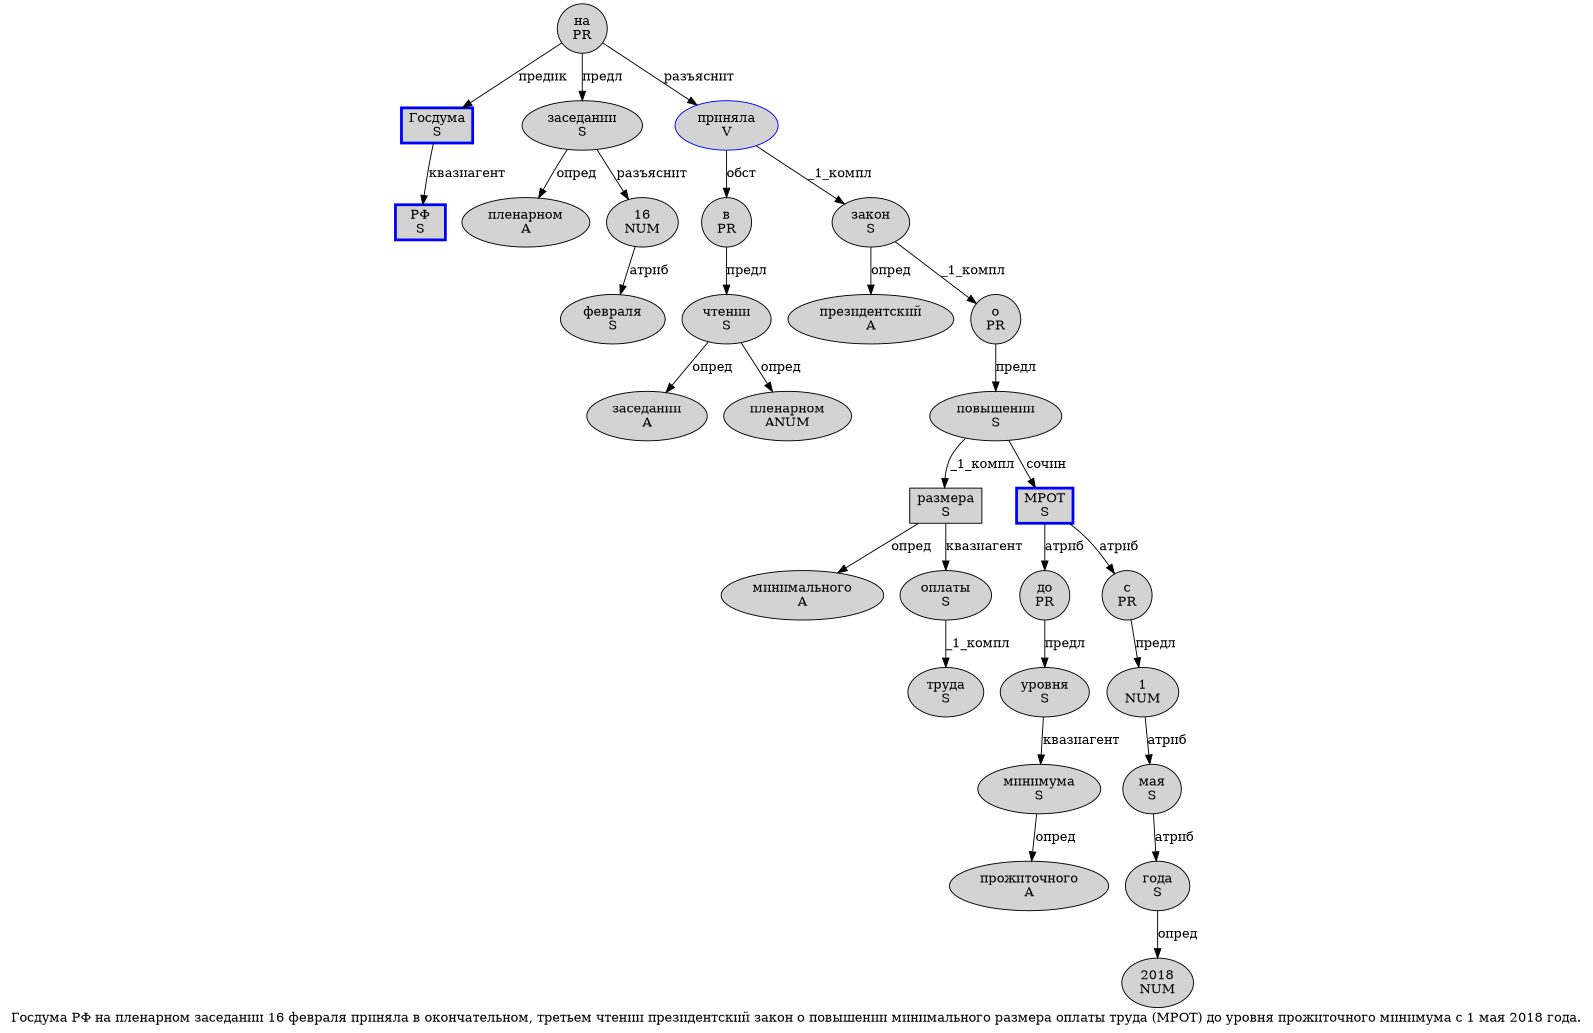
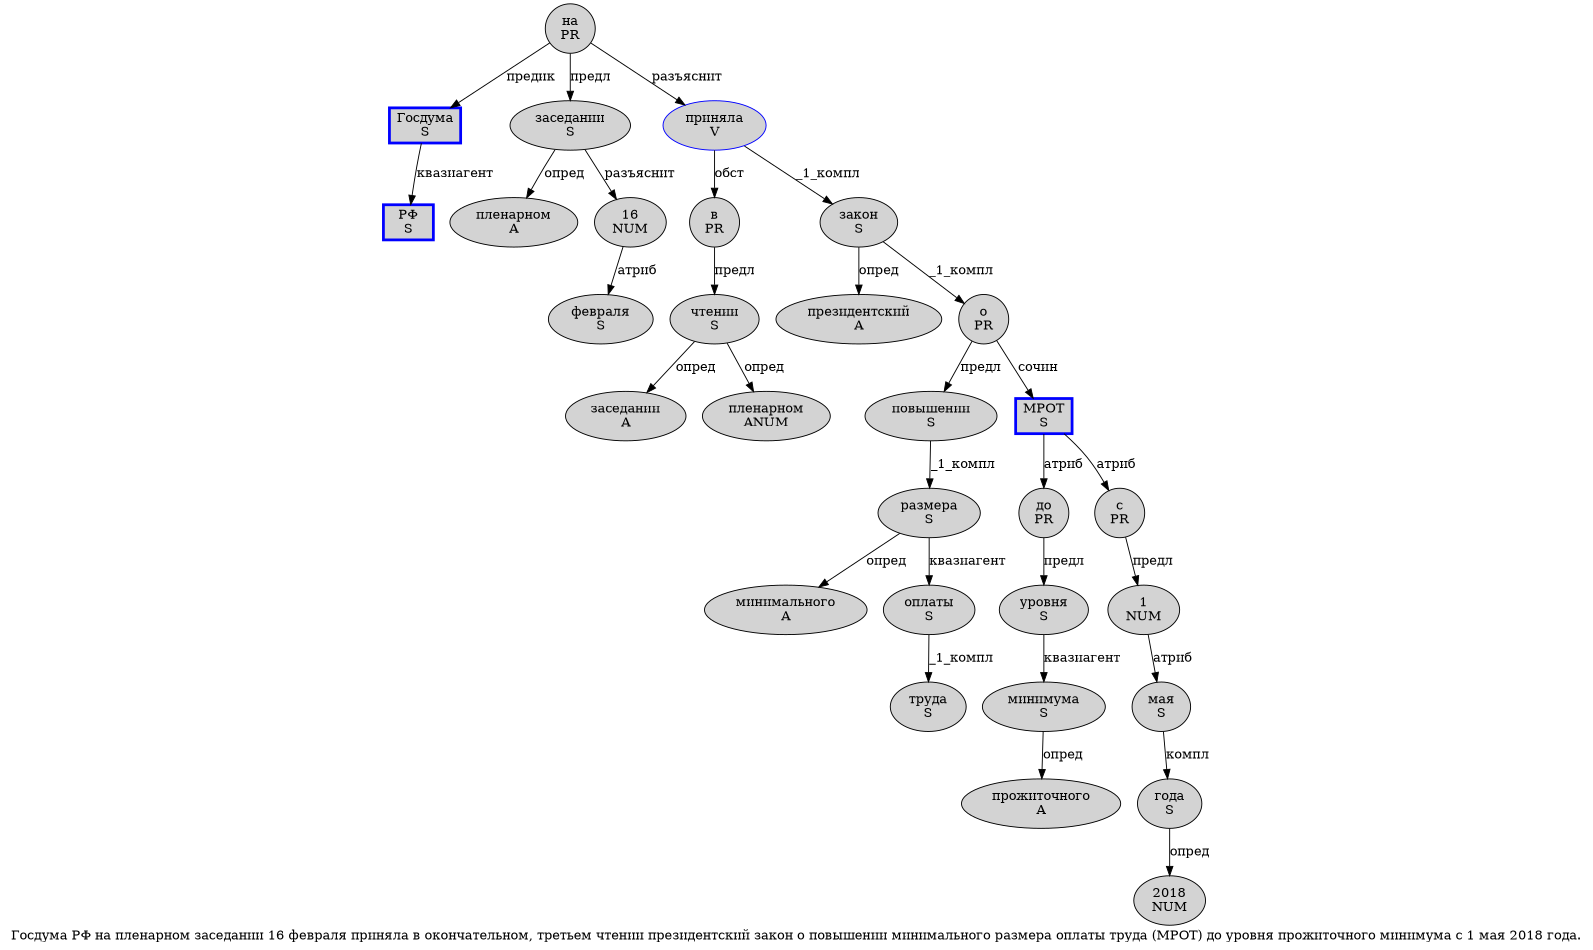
edge "повышении S" -> "МРОТ S": now "о PR" -> "МРОТ S"
node "размера S": shape box -> ellipse
edge "мая S" -> "года S": label "атриб" -> "компл"
